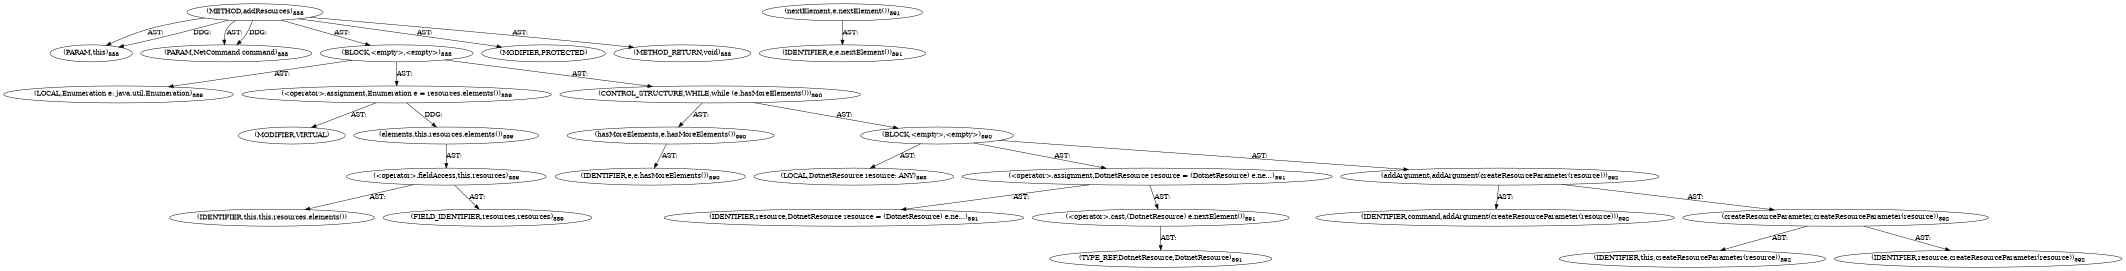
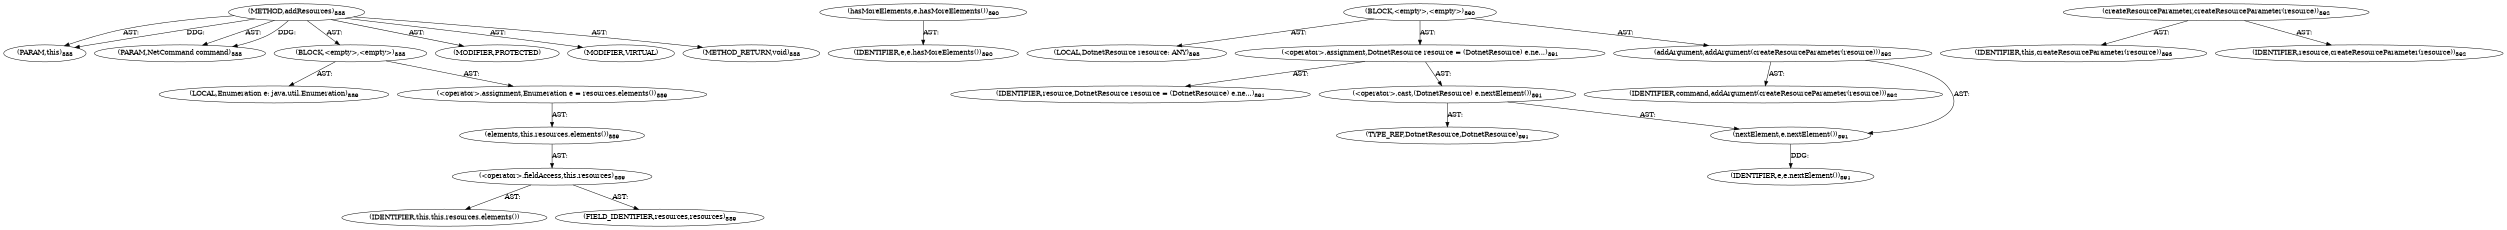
edge "(nextElement,e.nextElement())" -> "(IDENTIFIER,e,e.nextElement())": label "AST: " -> "DDG: "
node "(PARAM,NetCommand command)": text "888" -> "588"
node "(CONTROL_STRUCTURE,WHILE,while (e.hasMoreElements()))": removed
edge "(<operator>.assignment,Enumeration e = resources.elements())" -> "(MODIFIER,VIRTUAL)": now "(METHOD,addResources)" -> "(MODIFIER,VIRTUAL)"
edge "(<operator>.assignment,Enumeration e = resources.elements())" -> "(elements,this.resources.elements())": label "DDG: " -> "AST: "
edge "(<operator>.cast,(DotnetResource) e.nextElement())" -> "(nextElement,e.nextElement())": added, label "AST:"
edge "(addArgument,addArgument(createResourceParameter(resource)))" -> "(createResourceParameter,createResourceParameter(resource))": now "(addArgument,addArgument(createResourceParameter(resource)))" -> "(nextElement,e.nextElement())"
node "(IDENTIFIER,this,createResourceParameter(resource))": text "892" -> "893"
